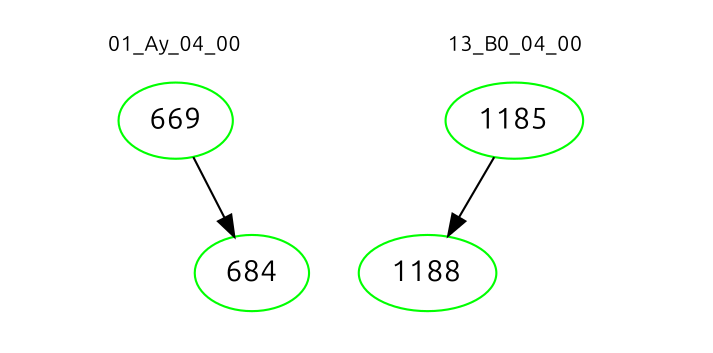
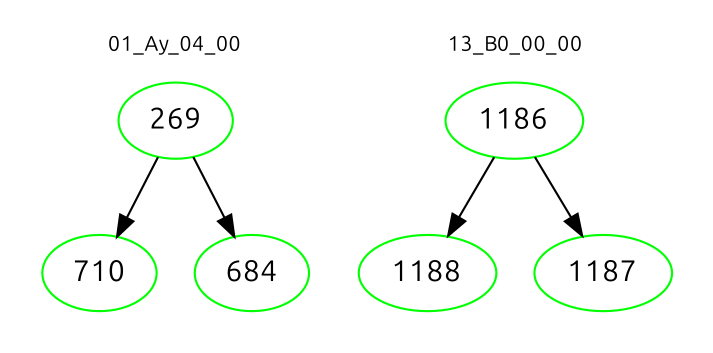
cluster "13_B0_04_00": label "13_B0_04_00" -> "13_B0_00_00"
node "669": label "669" -> "269"
node "1185": label "1185" -> "1186"
node "710": added
node "1187": added
